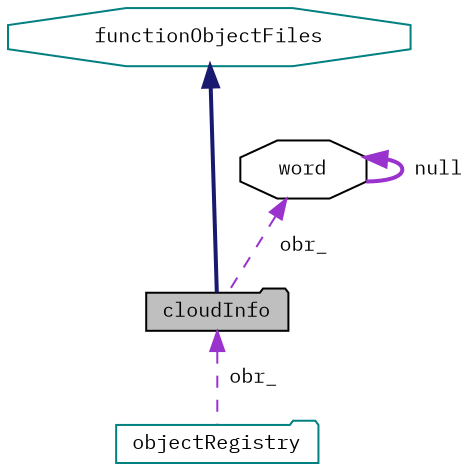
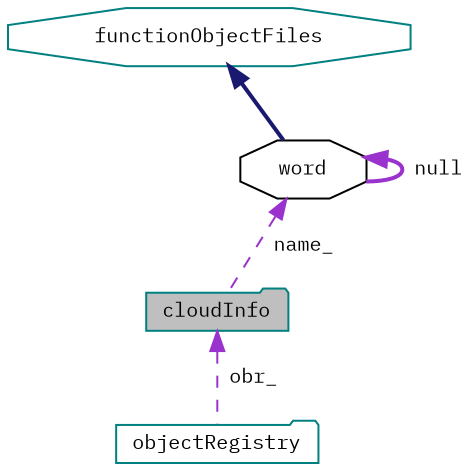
edge "cloudInfo" -> "functionObjectFiles": now "word" -> "functionObjectFiles"
edge "cloudInfo" -> "word": label " obr_" -> " name_"
node "cloudInfo": color black -> teal
